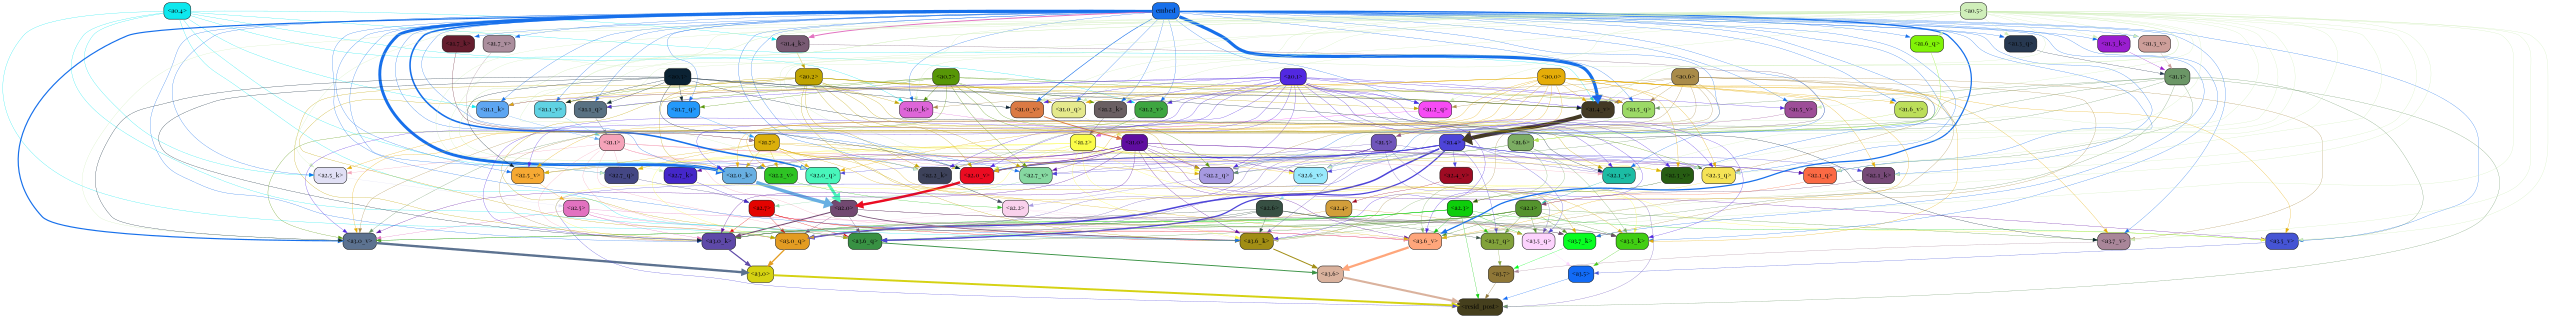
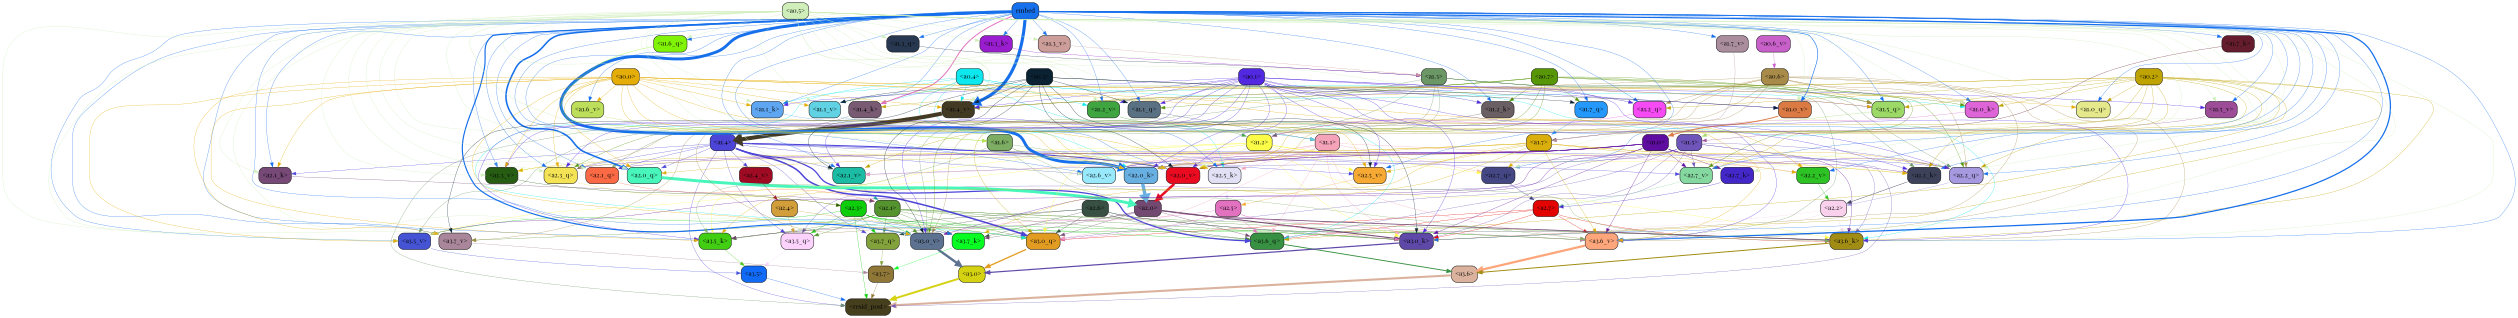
node "<a0.6_v>": added
edge "<a1.4_k>" -> "<a0.2>": reversed
